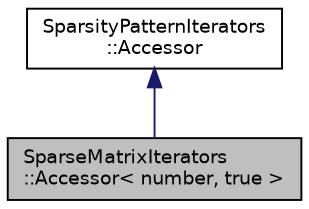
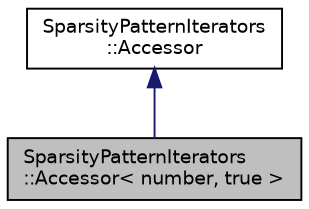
node "SparseMatrixIterators ::Accessor< number, true >": label "SparseMatrixIterators ::Accessor< number, true >" -> "SparsityPatternIterators ::Accessor< number, true >"
